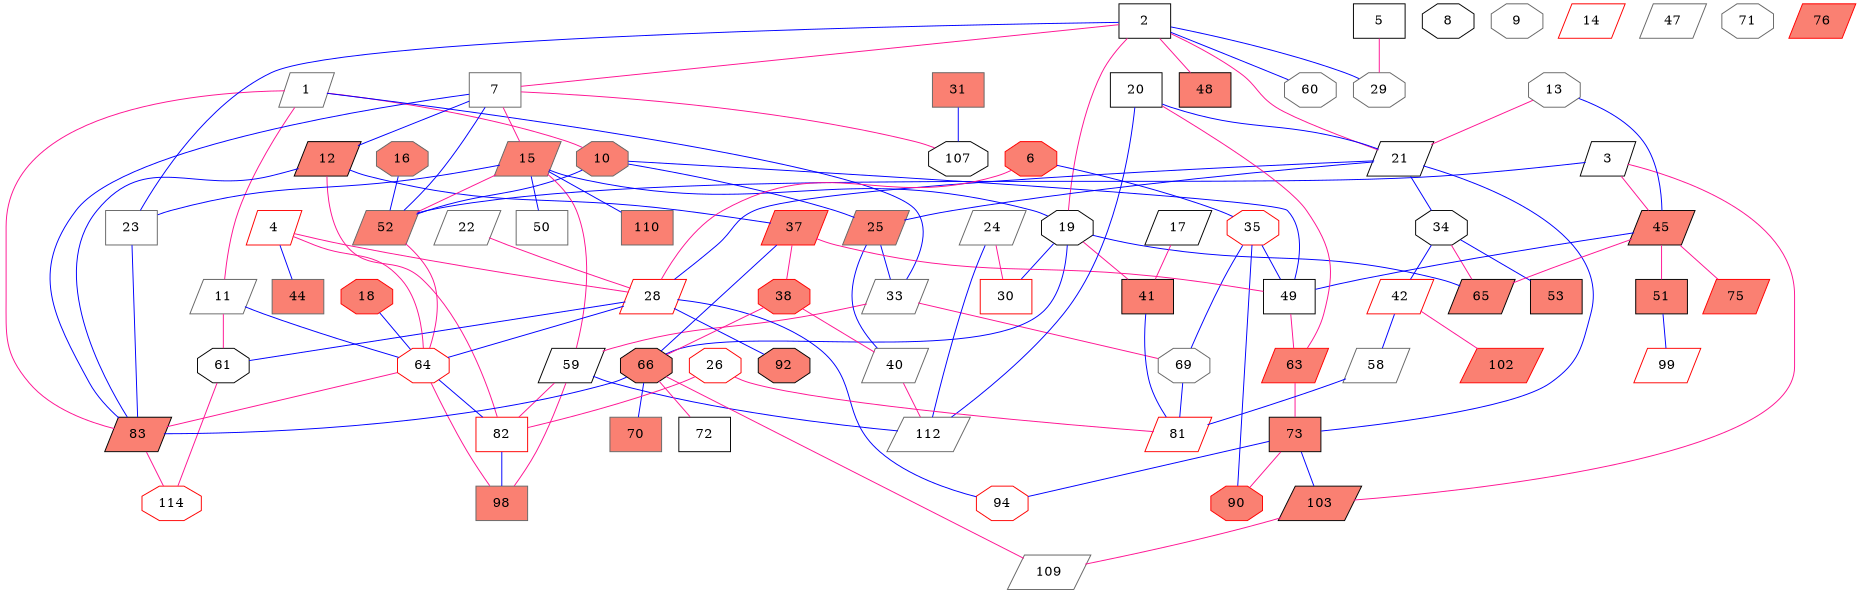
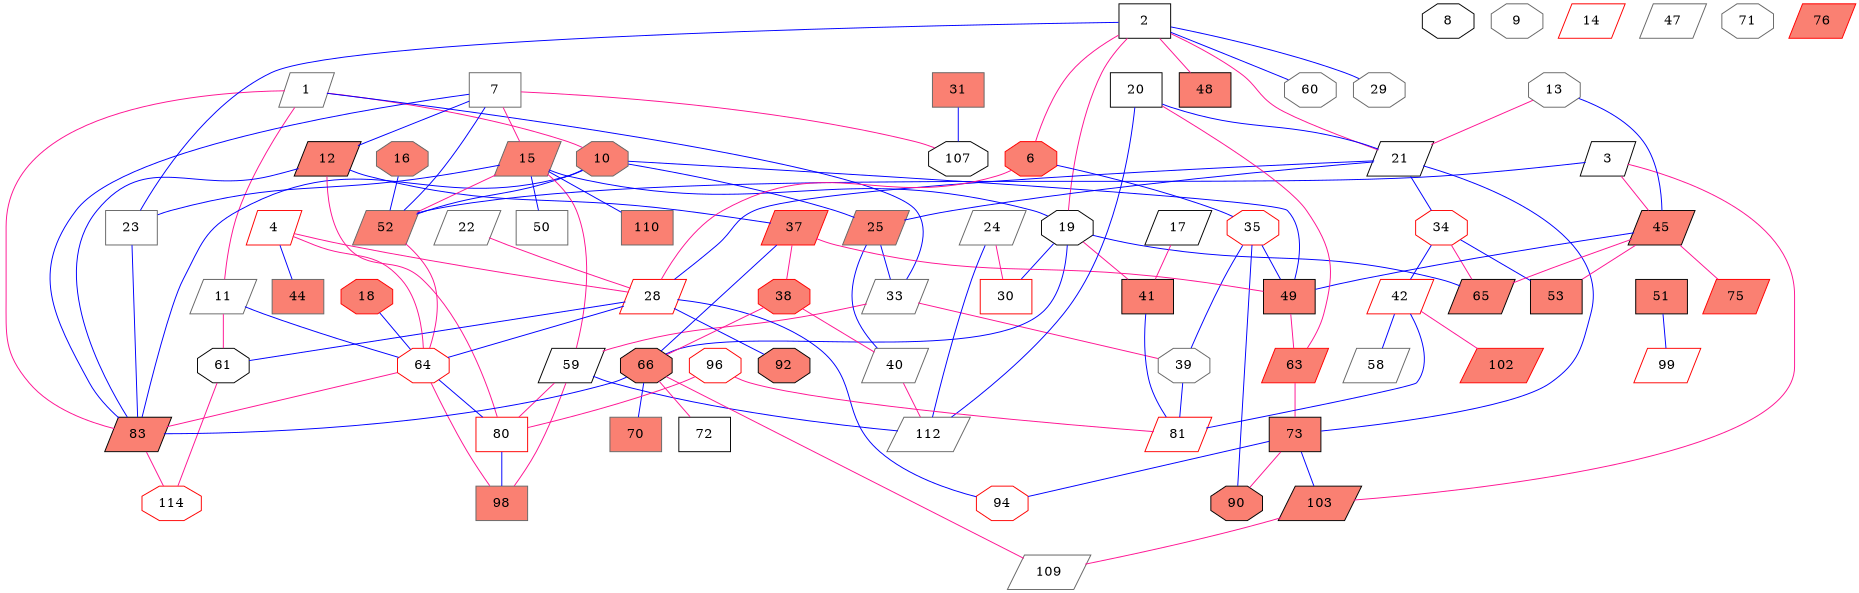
node "5": removed
edge "2" -- "7": now "2" -- "6"
edge "10" -- "83": added
node "34": color black -> red
edge "45" -- "51": now "45" -- "53"
node "49": fillcolor white -> salmon
node "26": label "26" -> "96"
node "69": label "69" -> "39"
edge "58" -- "81": now "42" -- "81"
node "82": label "82" -> "80"
node "90": color red -> black
